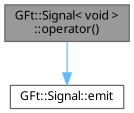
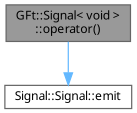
node "GFt::Signal::emit": label "GFt::Signal::emit" -> "Signal::Signal::emit"
